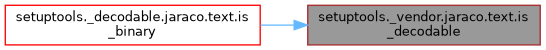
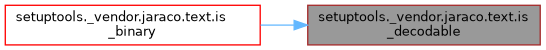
node "setuptools._decodable.jaraco.text.is _binary": label "setuptools._decodable.jaraco.text.is _binary" -> "setuptools._vendor.jaraco.text.is _binary"
